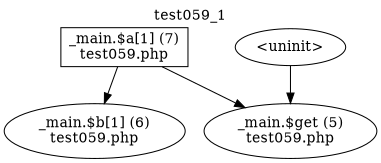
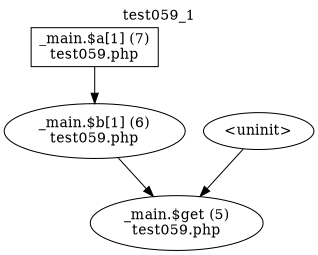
edge "_main.$a[1] (7) test059.php" -> "_main.$get (5) test059.php": now "_main.$b[1] (6) test059.php" -> "_main.$get (5) test059.php"
